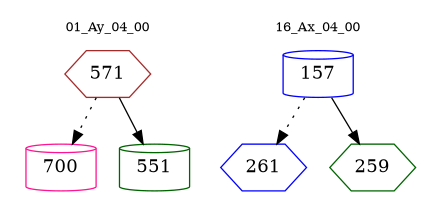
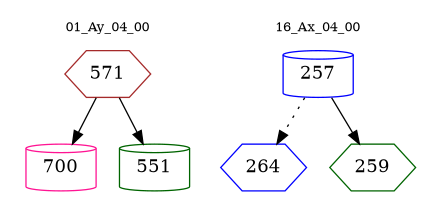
node "157": label "157" -> "257"
edge "571" -> "700": style dotted -> solid
node "261": label "261" -> "264"
